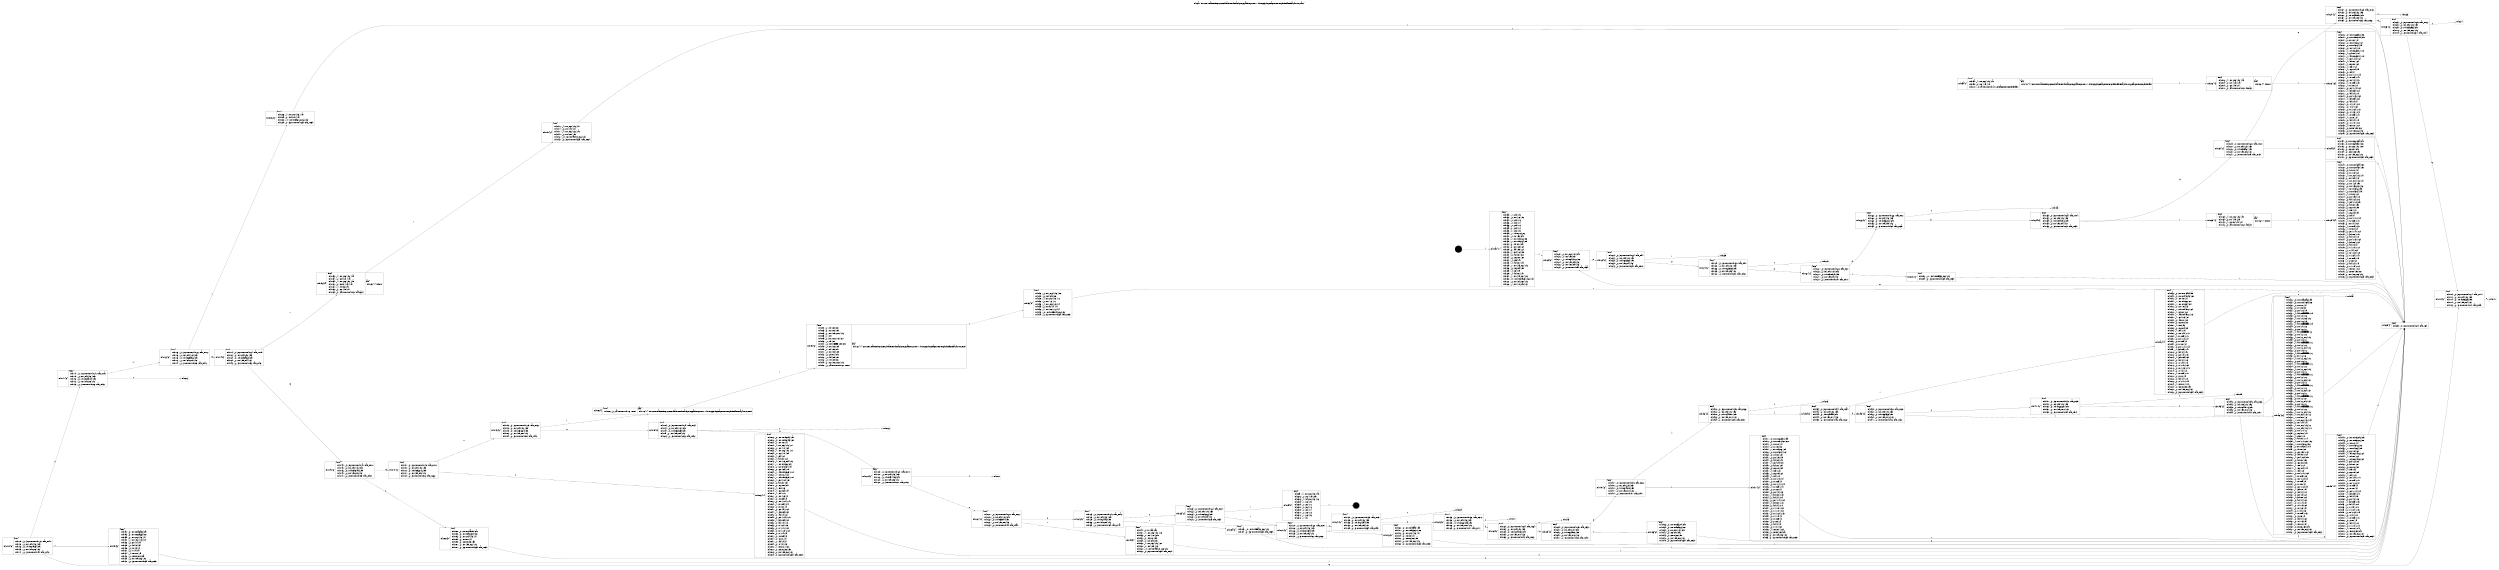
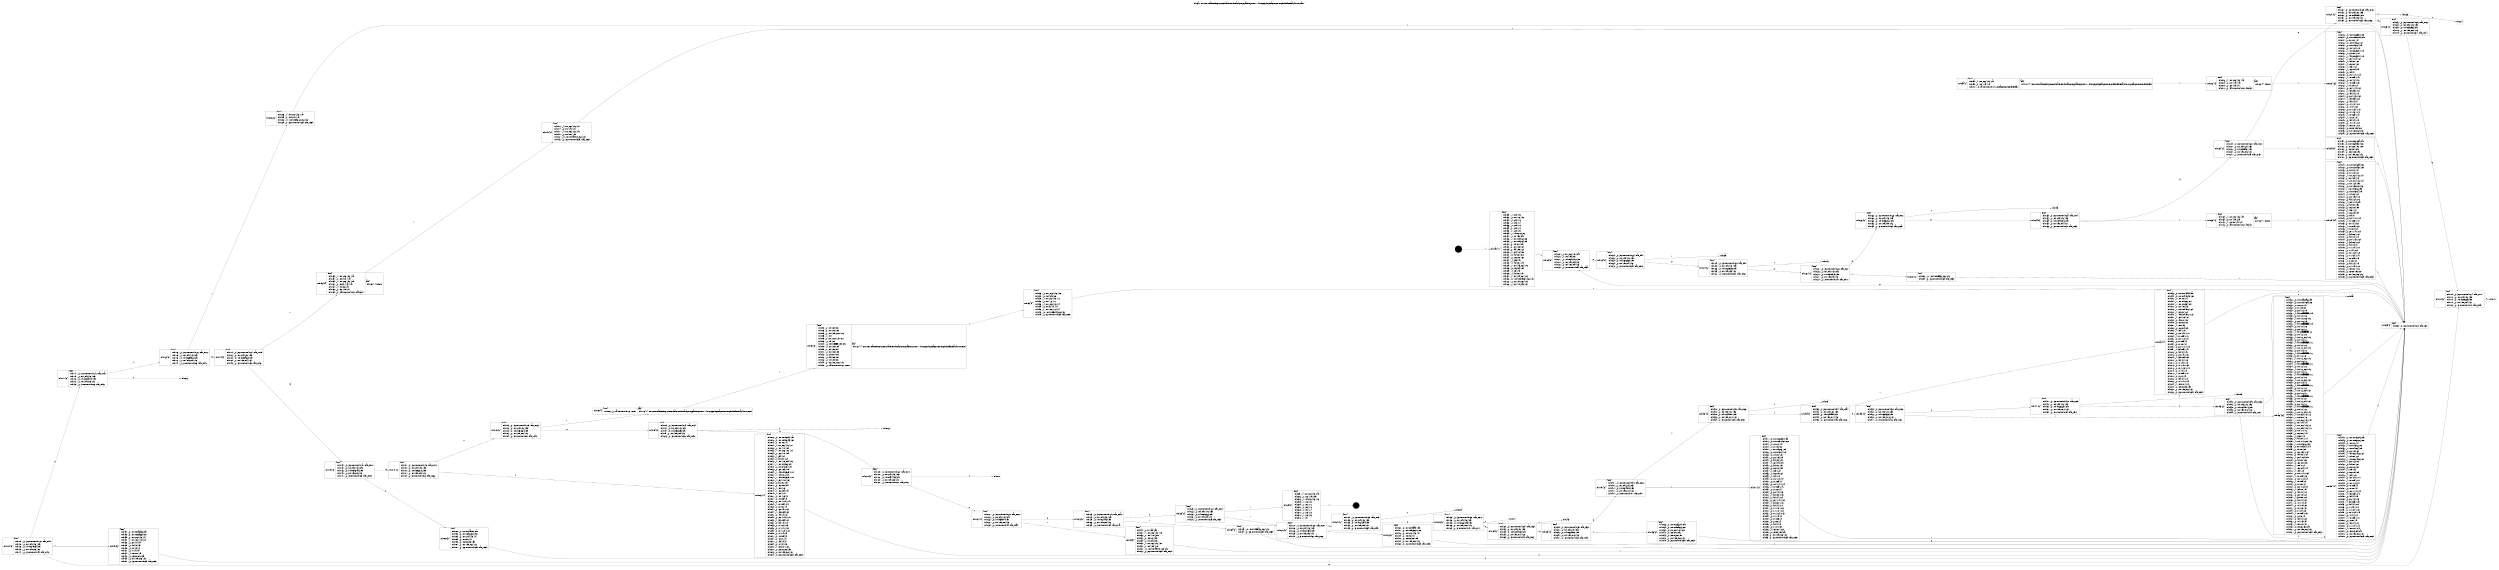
edge "0x4016f3 [28]" -> "0x402314": now "0x4023d8" -> "0x402314"
edge "0x4018b3 [28]" -> "0x401d17": reversed
